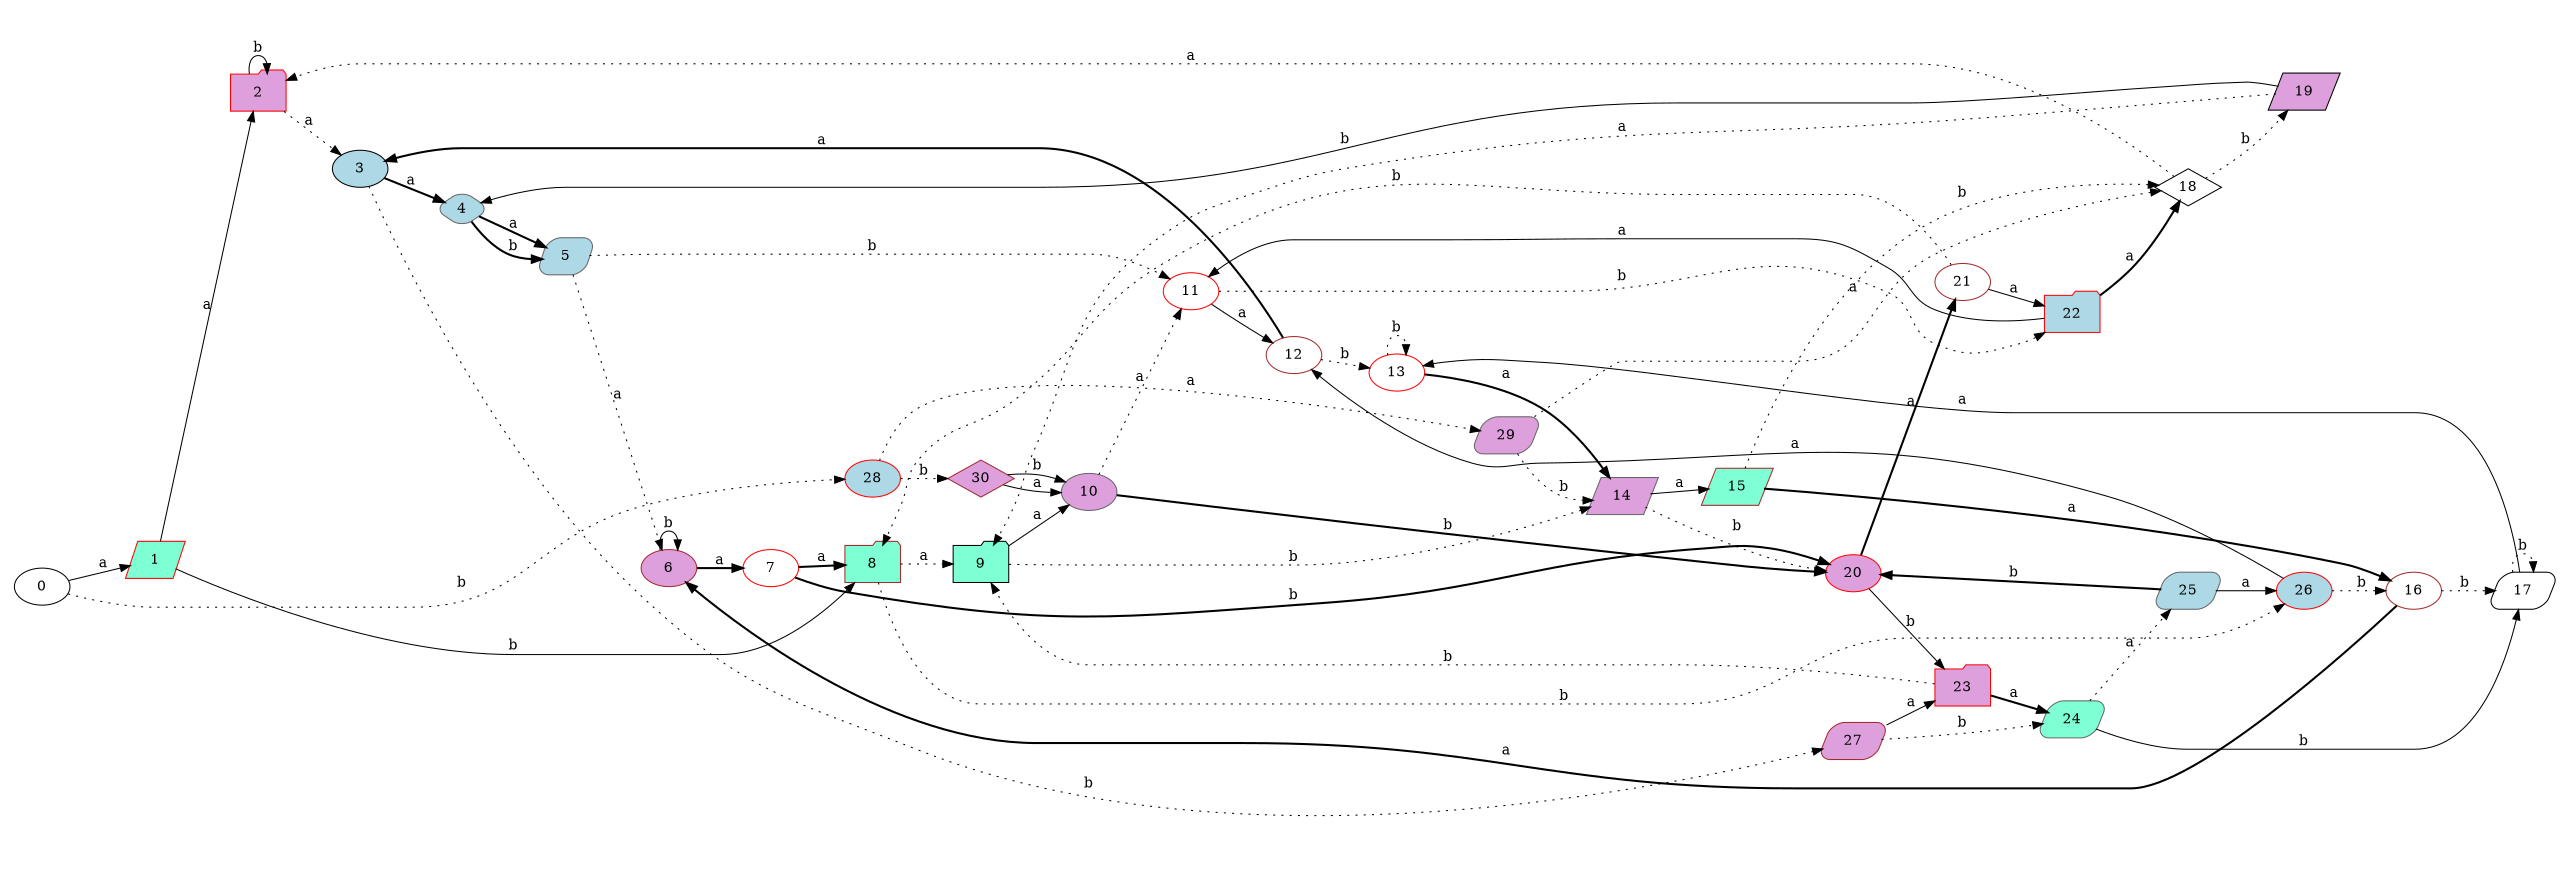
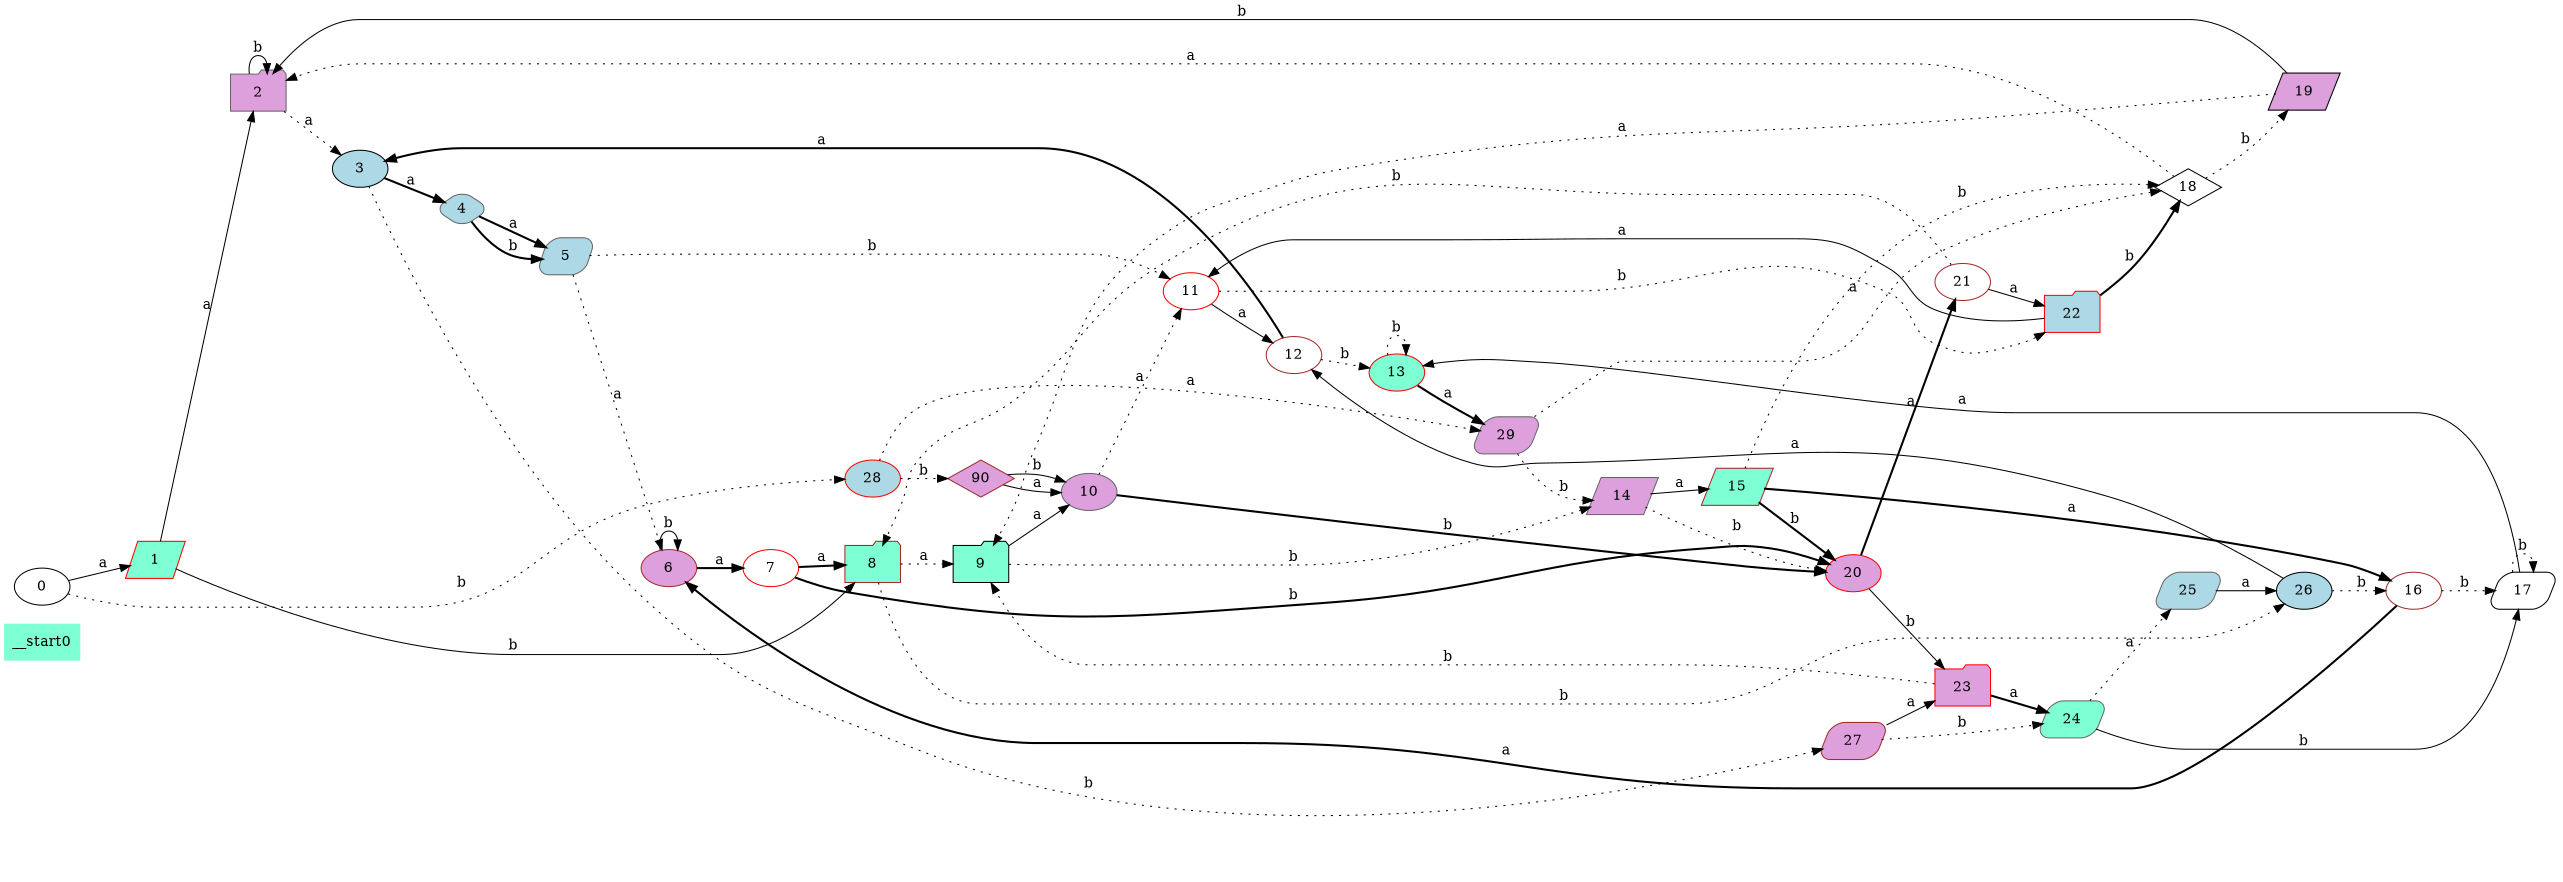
node "2": color red -> gray40
edge "19" -> "4": now "19" -> "2"
edge "22" -> "18": label "a" -> "b"
node "13": fillcolor white -> aquamarine
edge "13" -> "14": now "13" -> "29"
node "30": label "30" -> "90"
edge "25" -> "20": now "15" -> "20"
node "26": color red -> black
node "__start0": added
